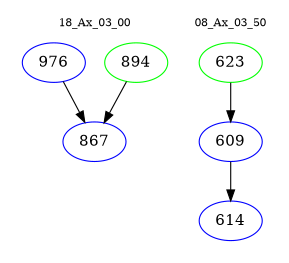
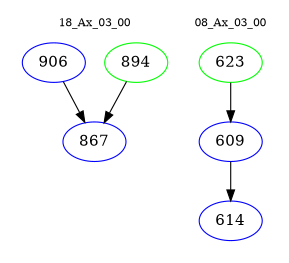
cluster "08_Ax_03_50": label "08_Ax_03_50" -> "08_Ax_03_00"
node "976": label "976" -> "906"
